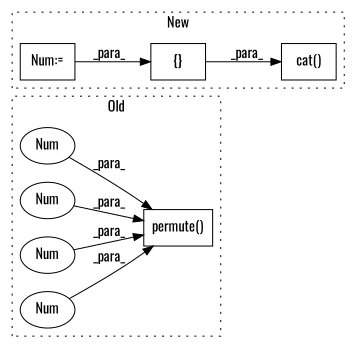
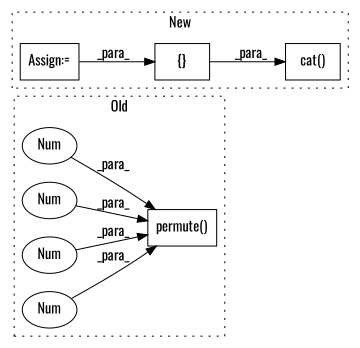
node "Num:=": label "Num:=" -> "Assign:="
